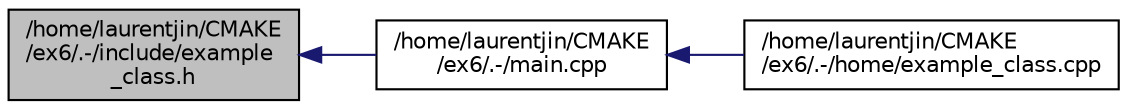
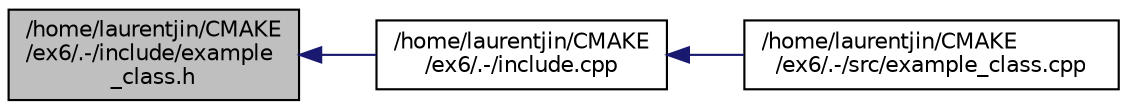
node "/home/laurentjin/CMAKE /ex6/.-/main.cpp": label "/home/laurentjin/CMAKE /ex6/.-/main.cpp" -> "/home/laurentjin/CMAKE /ex6/.-/include.cpp"
node "/home/laurentjin/CMAKE /ex6/.-/home/example_class.cpp": label "/home/laurentjin/CMAKE /ex6/.-/home/example_class.cpp" -> "/home/laurentjin/CMAKE /ex6/.-/src/example_class.cpp"
